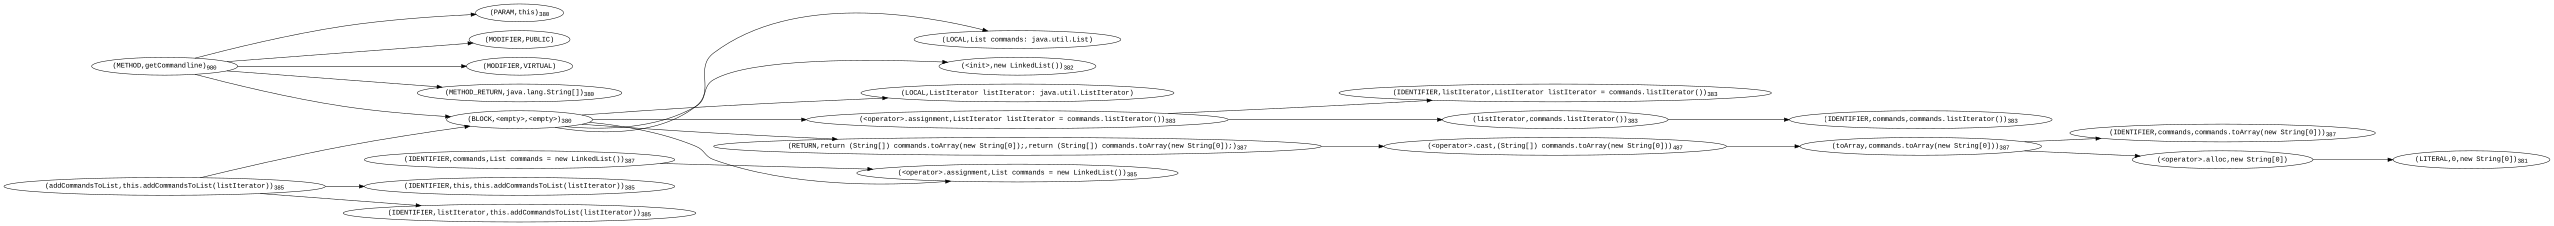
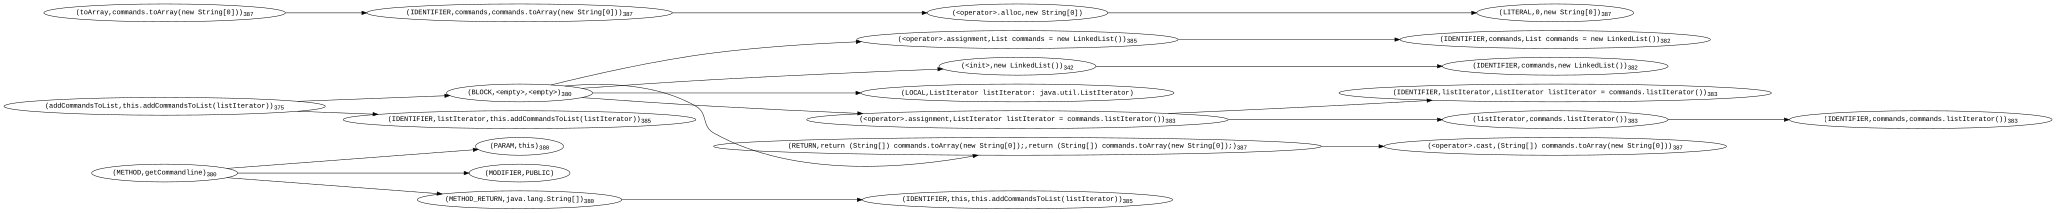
node "(LOCAL,List commands: java.util.List)": removed
node "(METHOD,getCommandline)": text "980" -> "380"
node "(MODIFIER,VIRTUAL)": removed
node "(<init>,new LinkedList())": text "382" -> "342"
node "(IDENTIFIER,commands,new LinkedList())": added
edge "(METHOD,getCommandline)" -> "(BLOCK,<empty>,<empty>)": removed
node "(<operator>.cast,(String[]) commands.toArray(new String[0]))": text "487" -> "387"
edge "(<operator>.cast,(String[]) commands.toArray(new String[0]))" -> "(toArray,commands.toArray(new String[0]))": removed
edge "(toArray,commands.toArray(new String[0]))" -> "(<operator>.alloc,new String[0])": now "(IDENTIFIER,commands,commands.toArray(new String[0]))" -> "(<operator>.alloc,new String[0])"
node "(IDENTIFIER,commands,List commands = new LinkedList())": text "387" -> "382"
node "(LITERAL,0,new String[0])": text "381" -> "387"
edge "(IDENTIFIER,commands,List commands = new LinkedList())" -> "(<operator>.assignment,List commands = new LinkedList())": reversed
node "(addCommandsToList,this.addCommandsToList(listIterator))": text "385" -> "375"
edge "(addCommandsToList,this.addCommandsToList(listIterator))" -> "(IDENTIFIER,this,this.addCommandsToList(listIterator))": now "(METHOD_RETURN,java.lang.String[])" -> "(IDENTIFIER,this,this.addCommandsToList(listIterator))"
